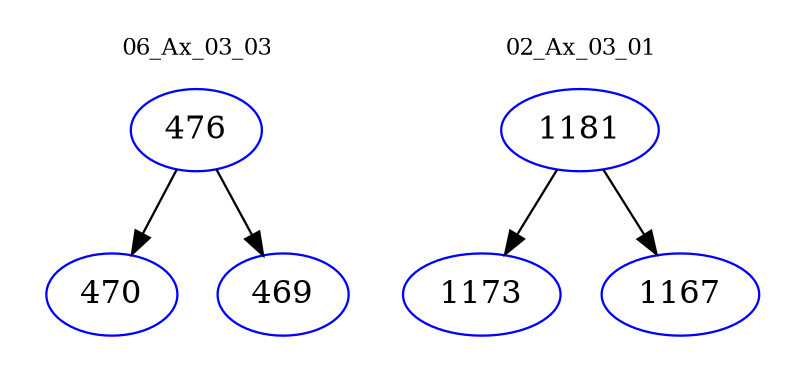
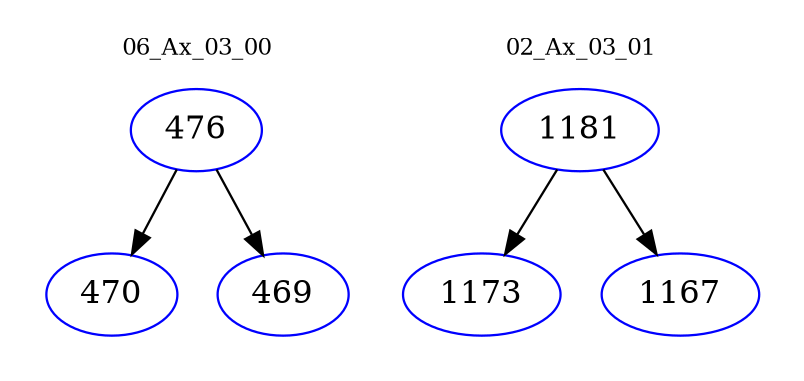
cluster "06_Ax_03_03": label "06_Ax_03_03" -> "06_Ax_03_00"
